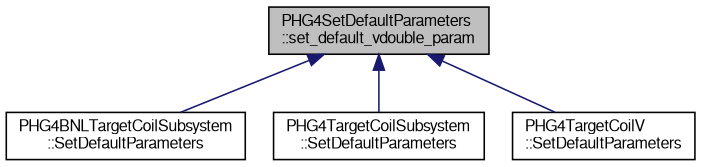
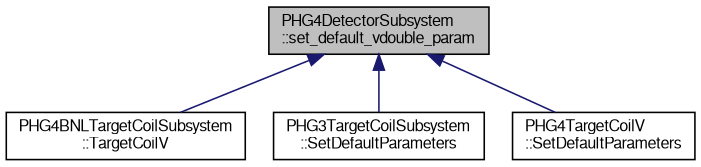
node "PHG4SetDefaultParameters ::set_default_vdouble_param": label "PHG4SetDefaultParameters ::set_default_vdouble_param" -> "PHG4DetectorSubsystem ::set_default_vdouble_param"
node "PHG4BNLTargetCoilSubsystem ::SetDefaultParameters": label "PHG4BNLTargetCoilSubsystem ::SetDefaultParameters" -> "PHG4BNLTargetCoilSubsystem ::TargetCoilV"
node "PHG4TargetCoilSubsystem ::SetDefaultParameters": label "PHG4TargetCoilSubsystem ::SetDefaultParameters" -> "PHG3TargetCoilSubsystem ::SetDefaultParameters"
